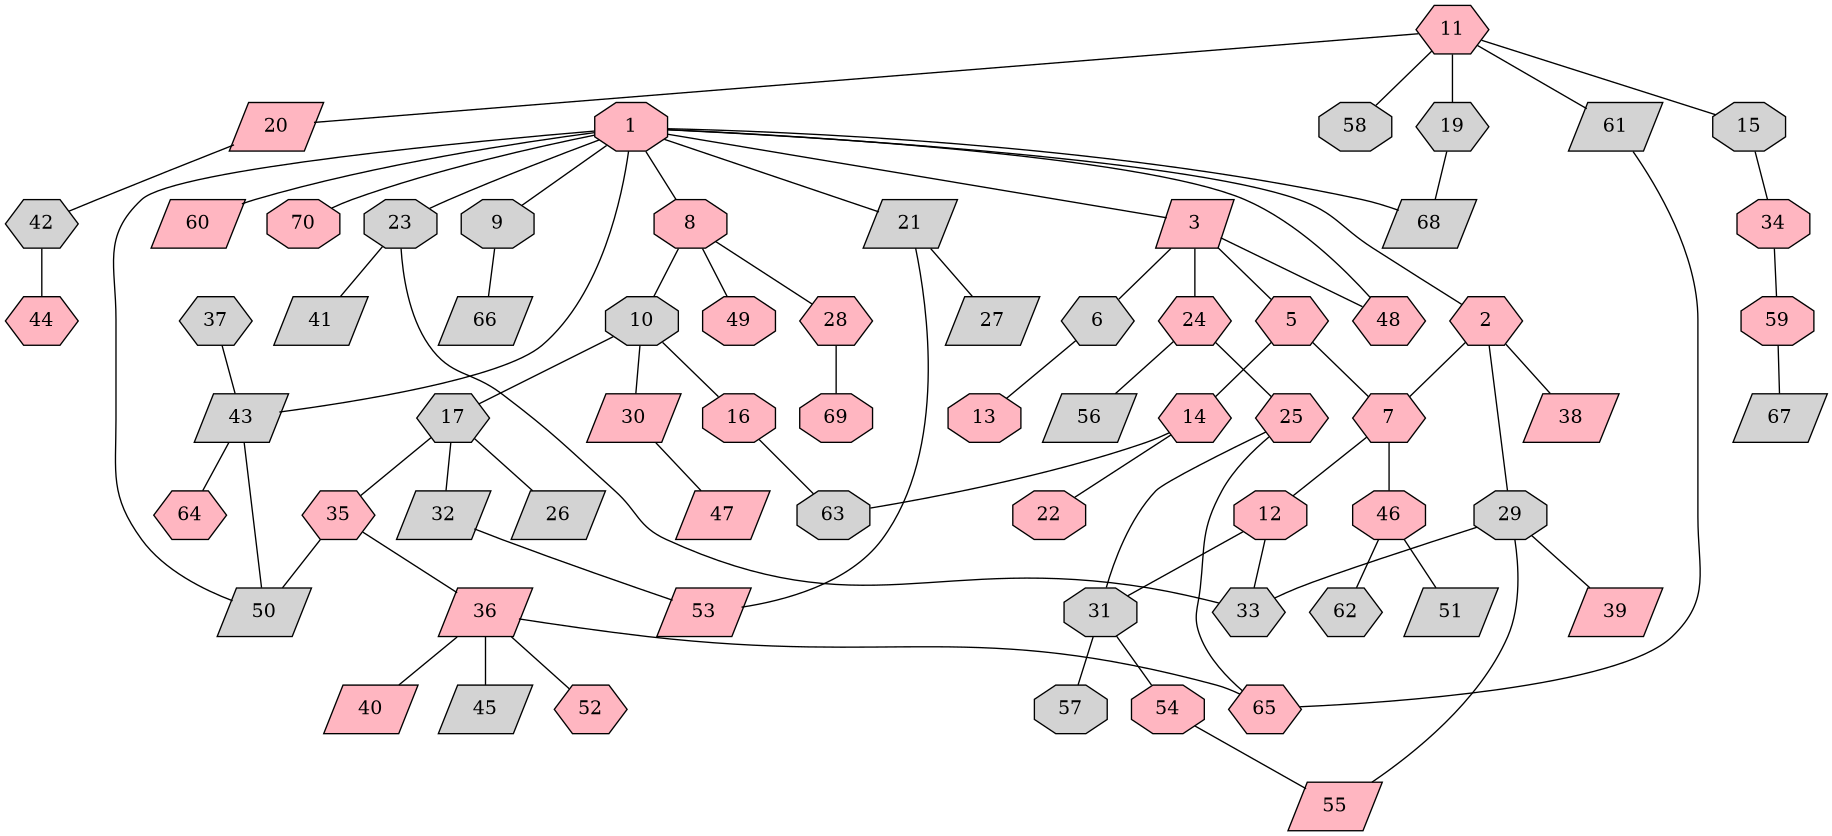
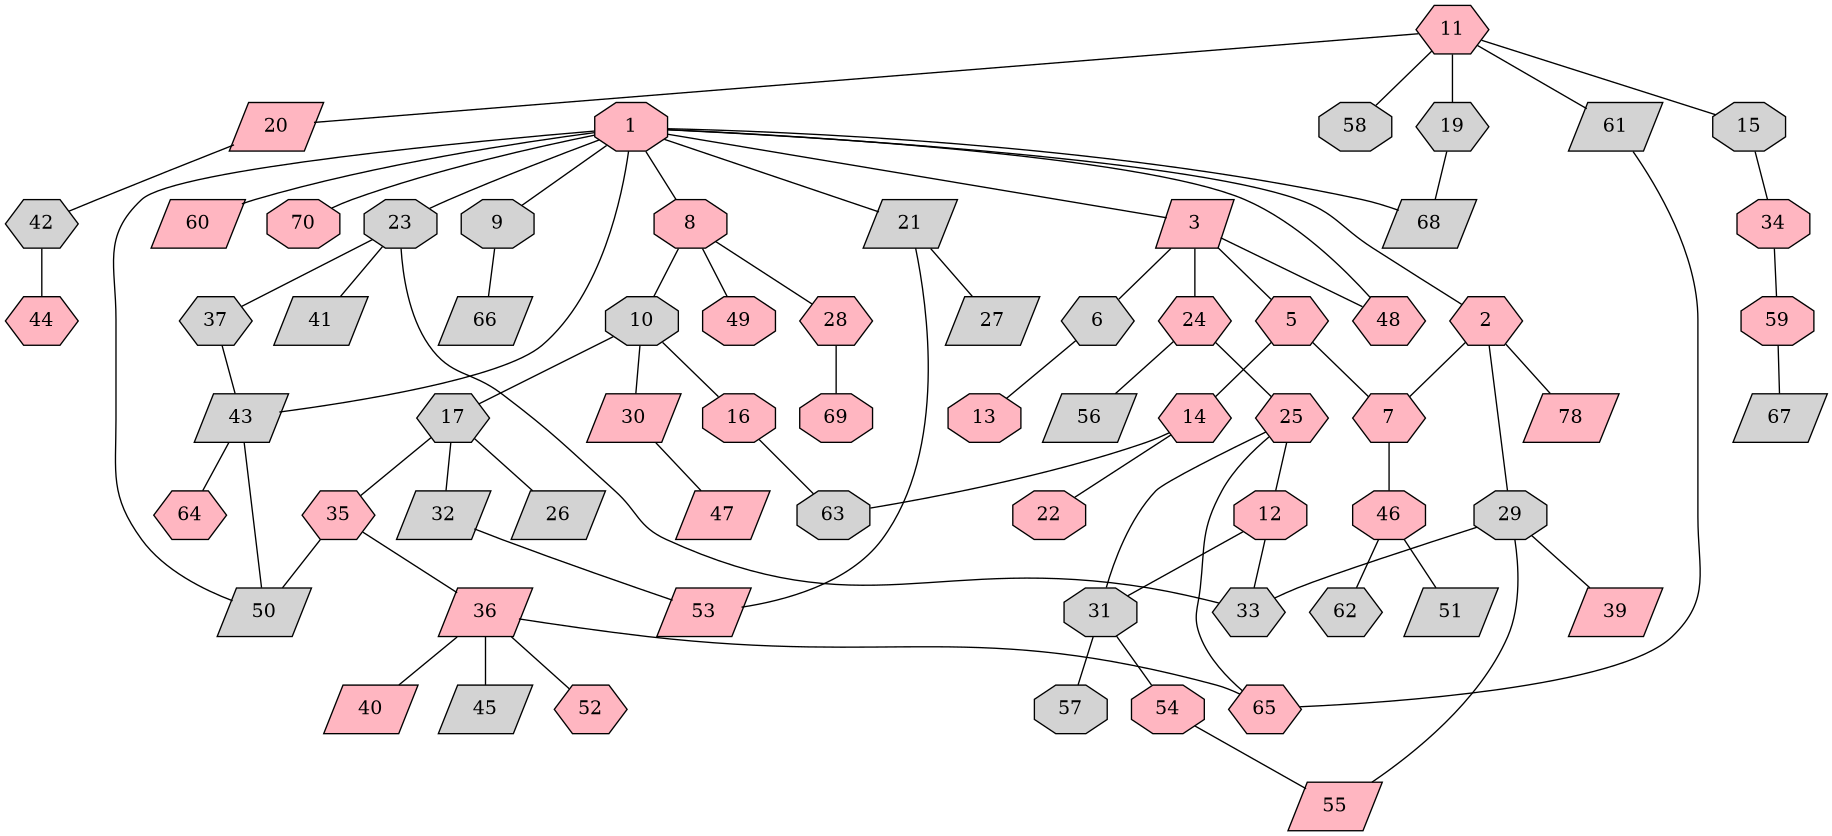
edge "23" -- "37": added
node "38": label "38" -> "78"
edge "7" -- "12": now "25" -- "12"
